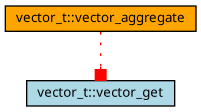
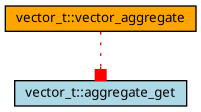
node "vector_t::vector_get": label "vector_t::vector_get" -> "vector_t::aggregate_get"
